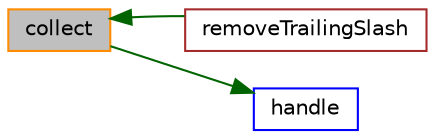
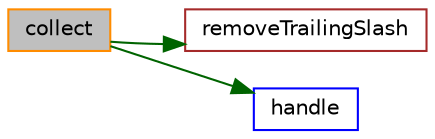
edge "removeTrailingSlash" -> "collect": reversed
